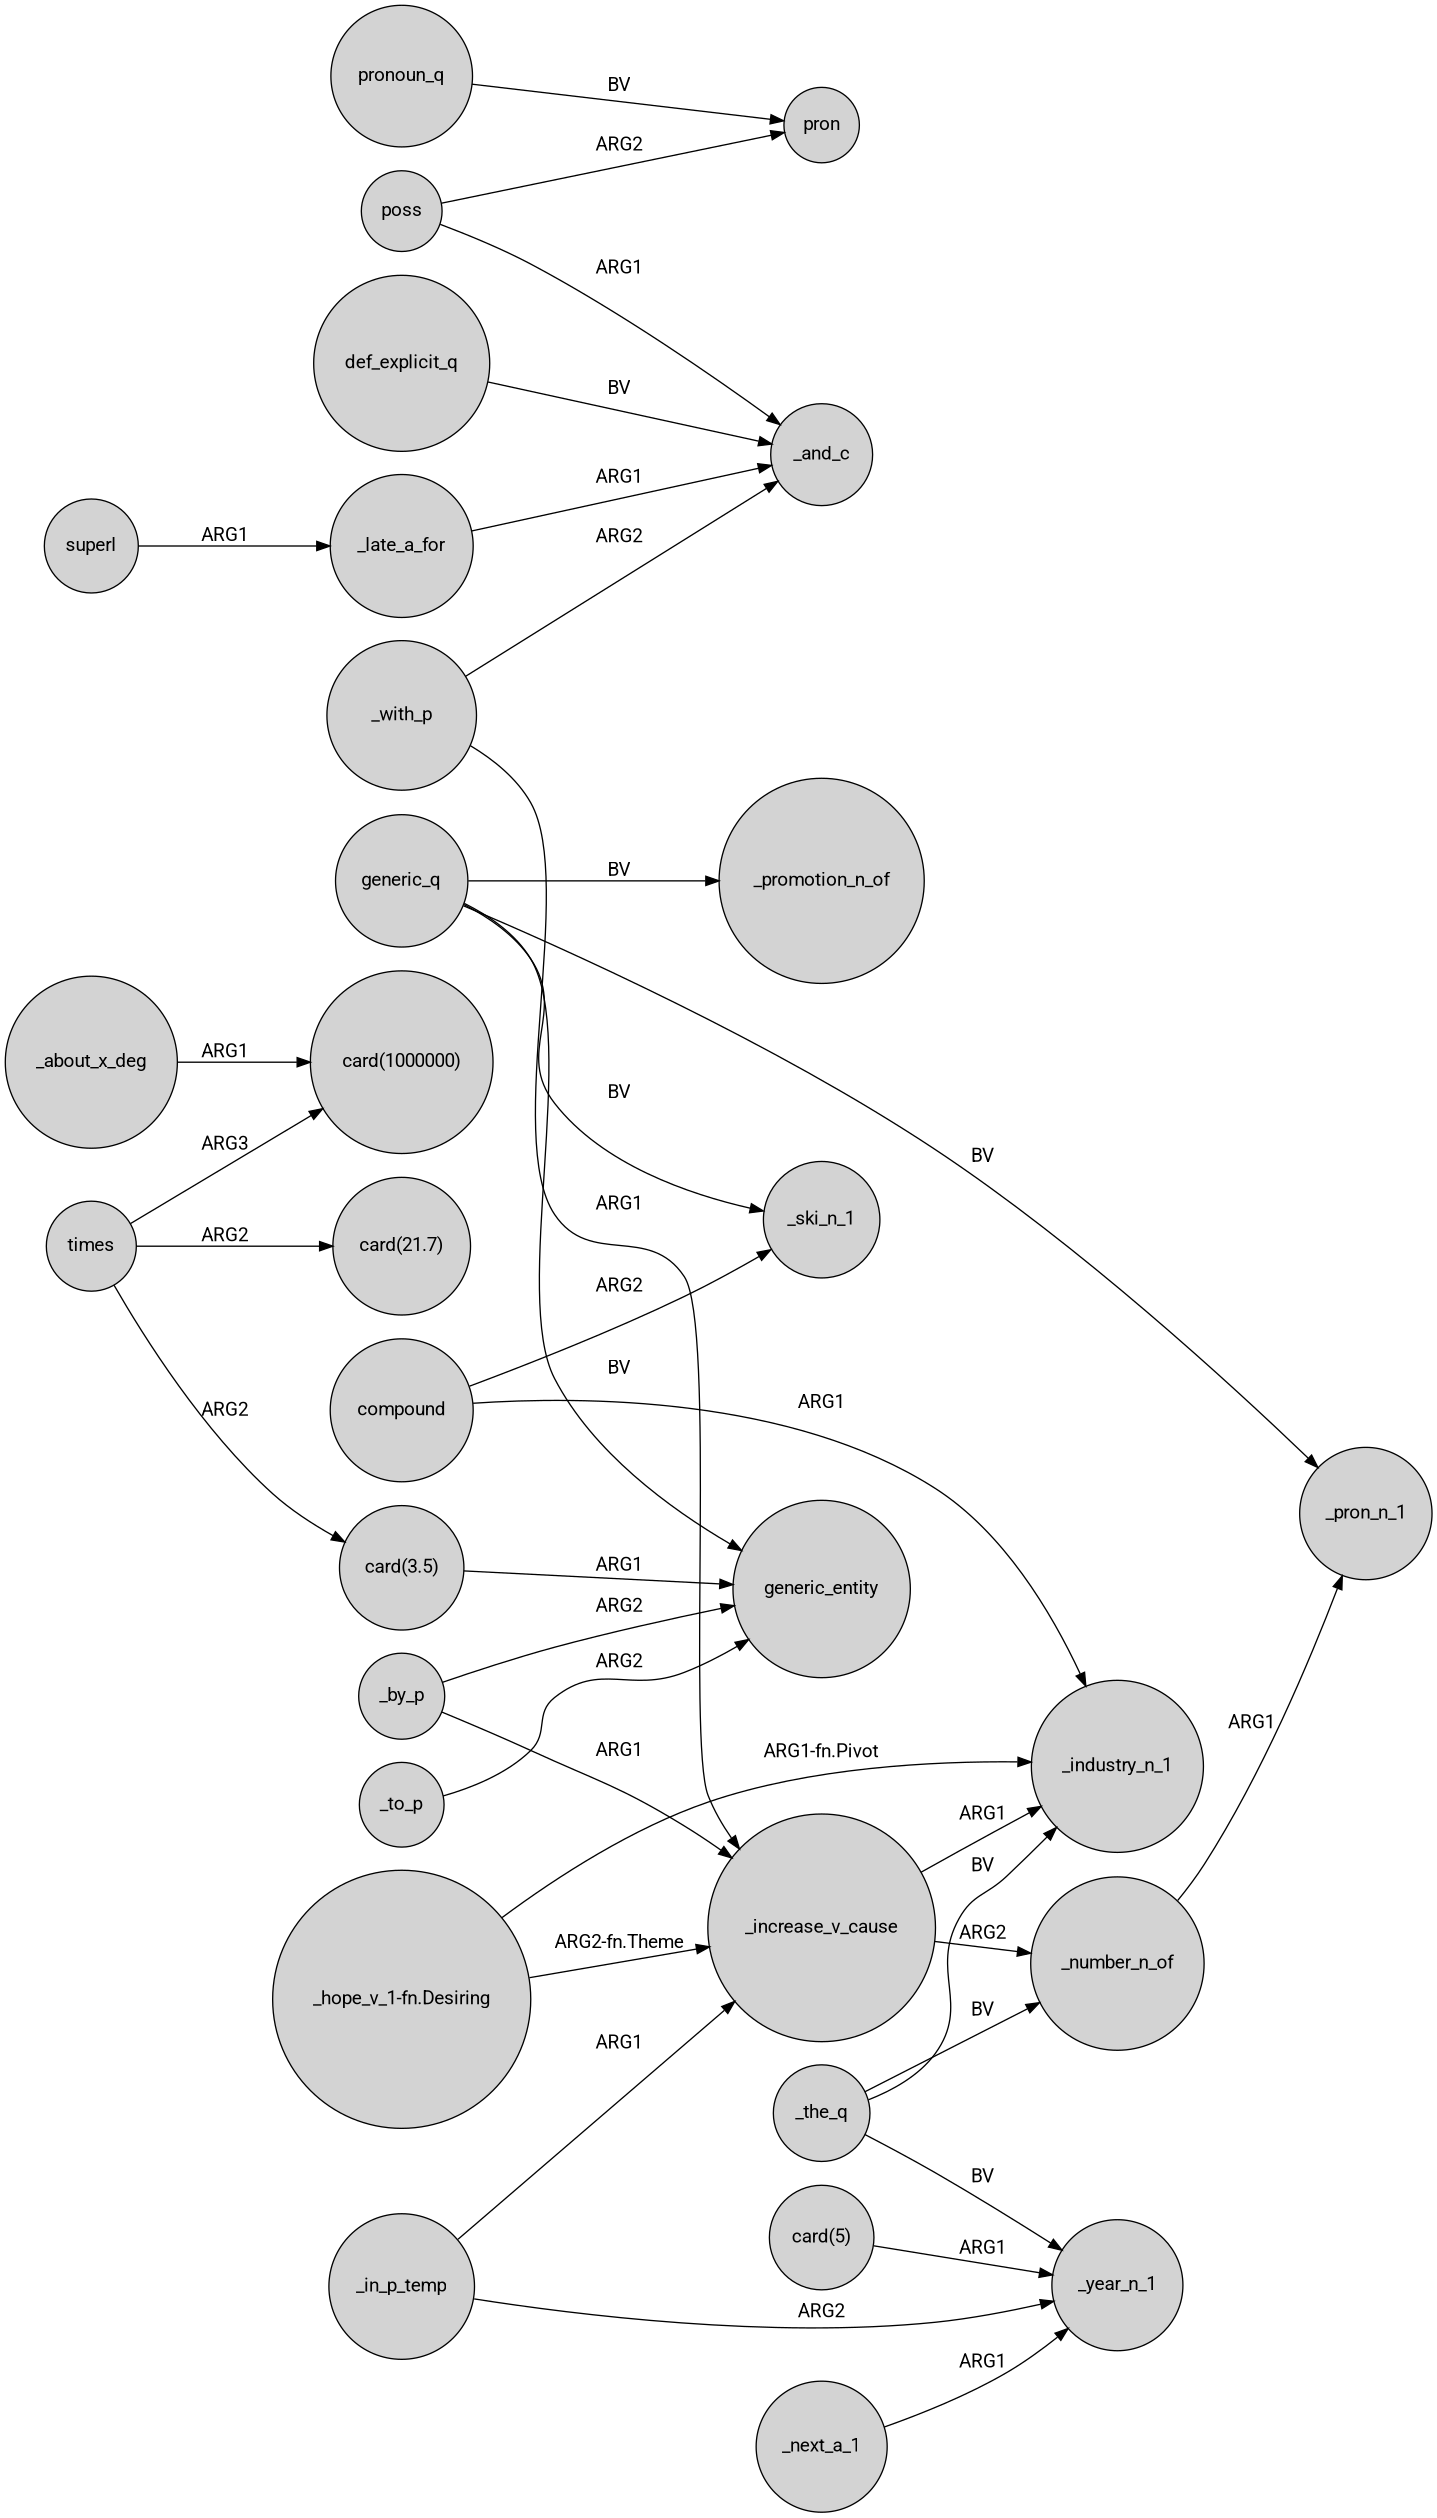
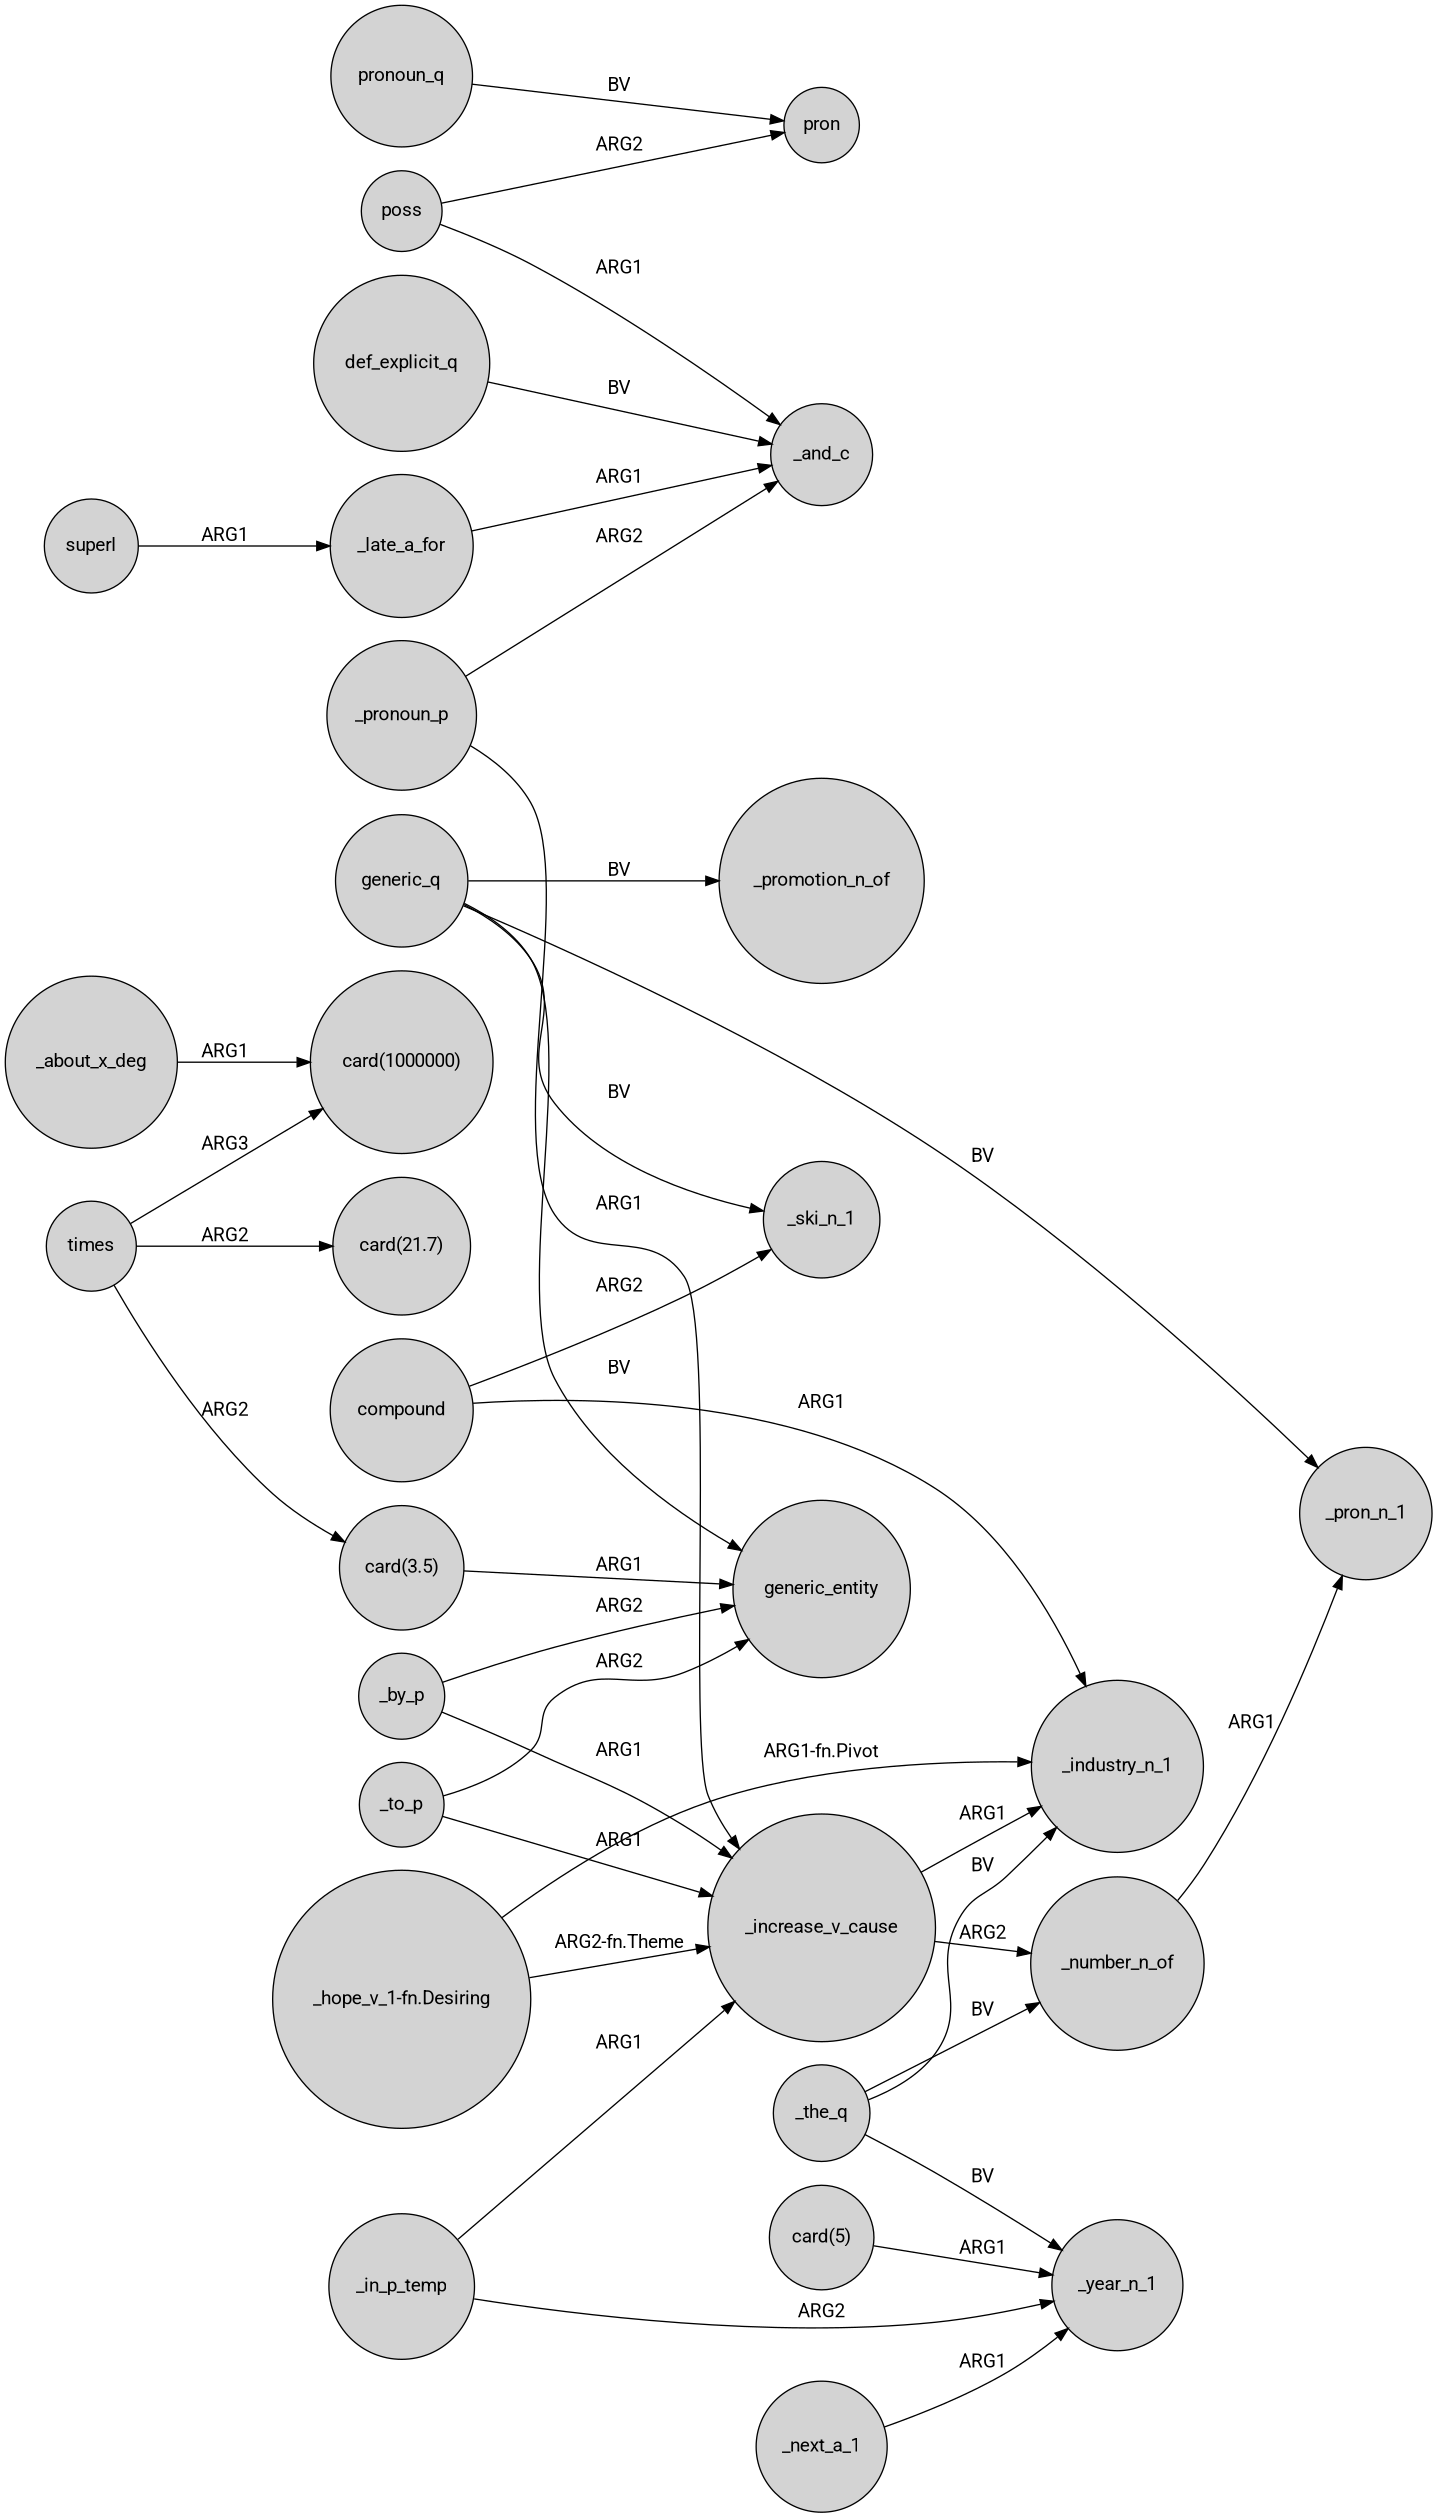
node "_with_p": label "_with_p" -> "_pronoun_p"
edge "_to_p" -> "_increase_v_cause": added, label "ARG1"
